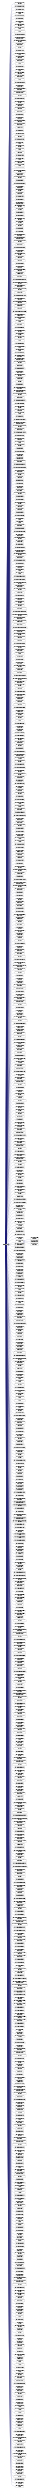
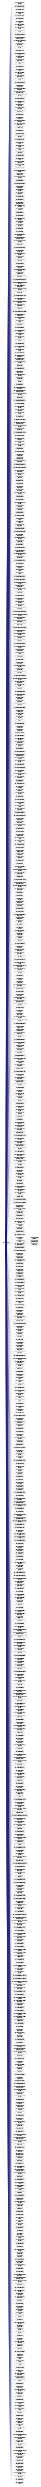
node "plotly.validators.scattergeo. StreamValidator": removed
